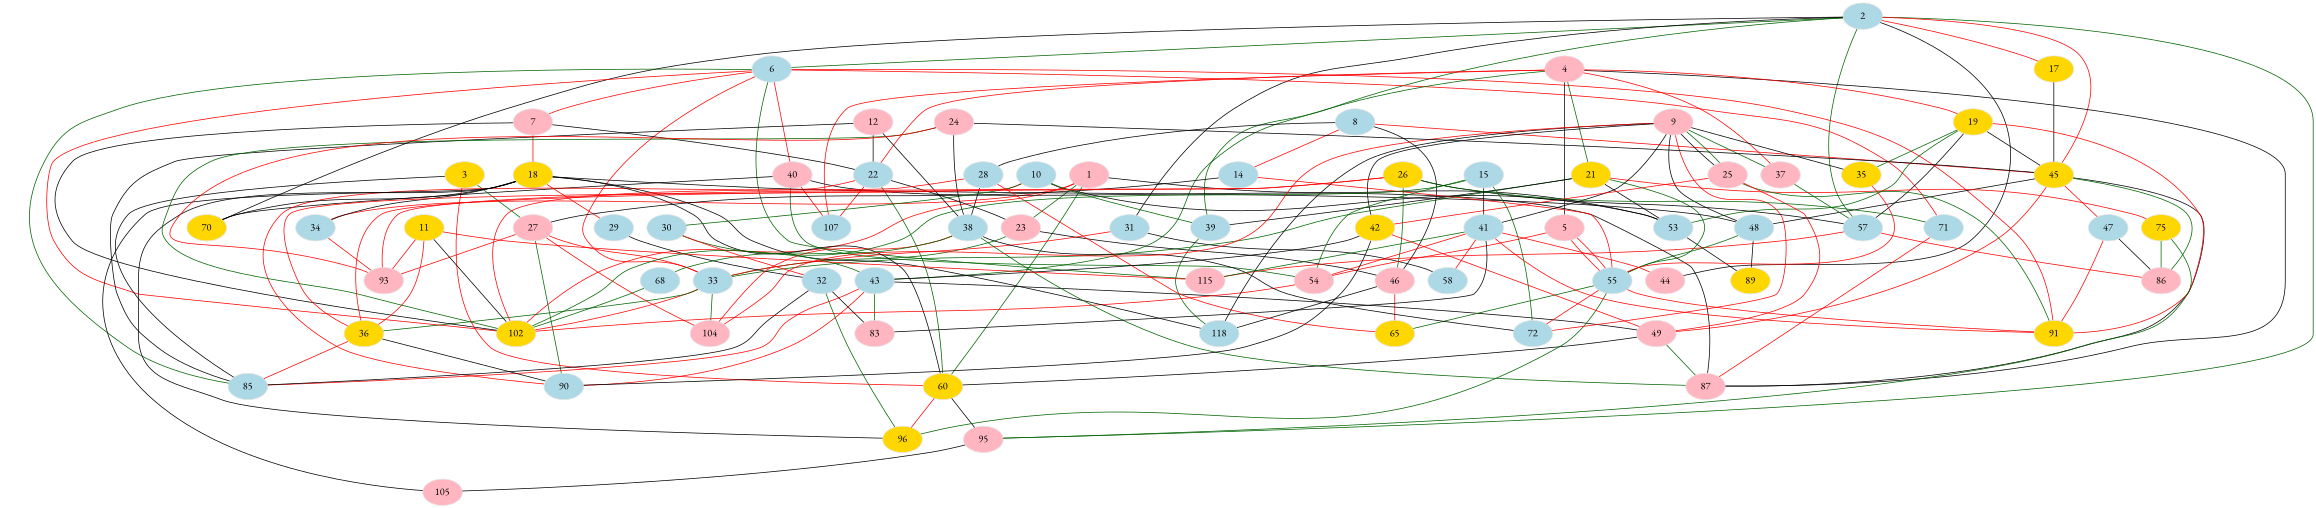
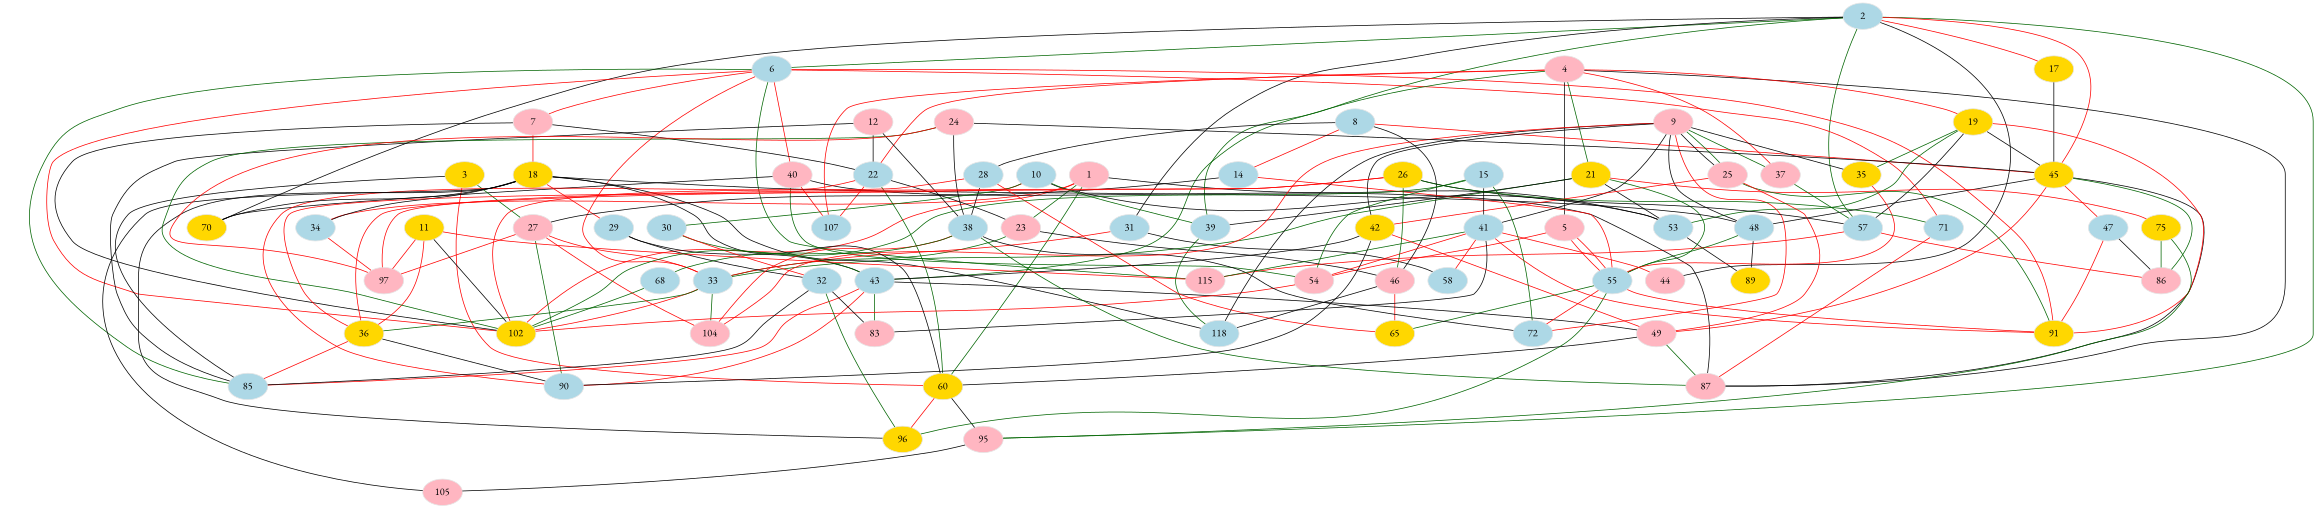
edge "29" -- "43": added
node "93": label "93" -> "97"
